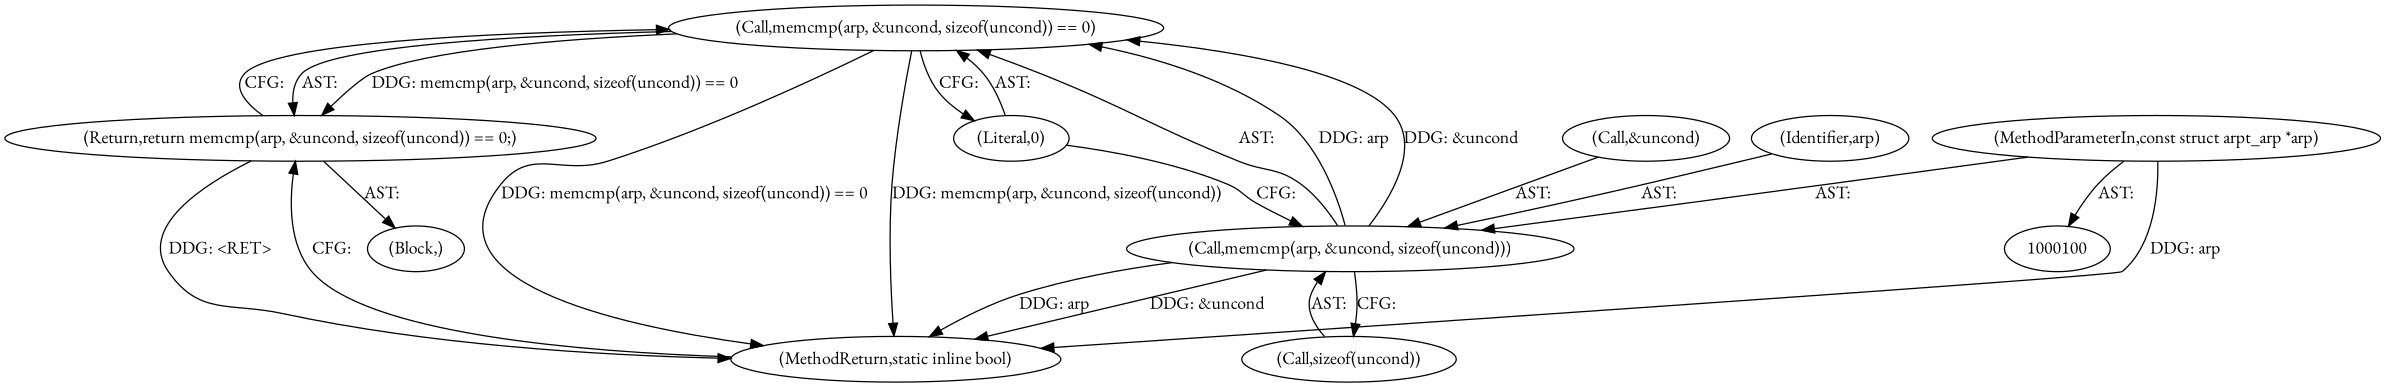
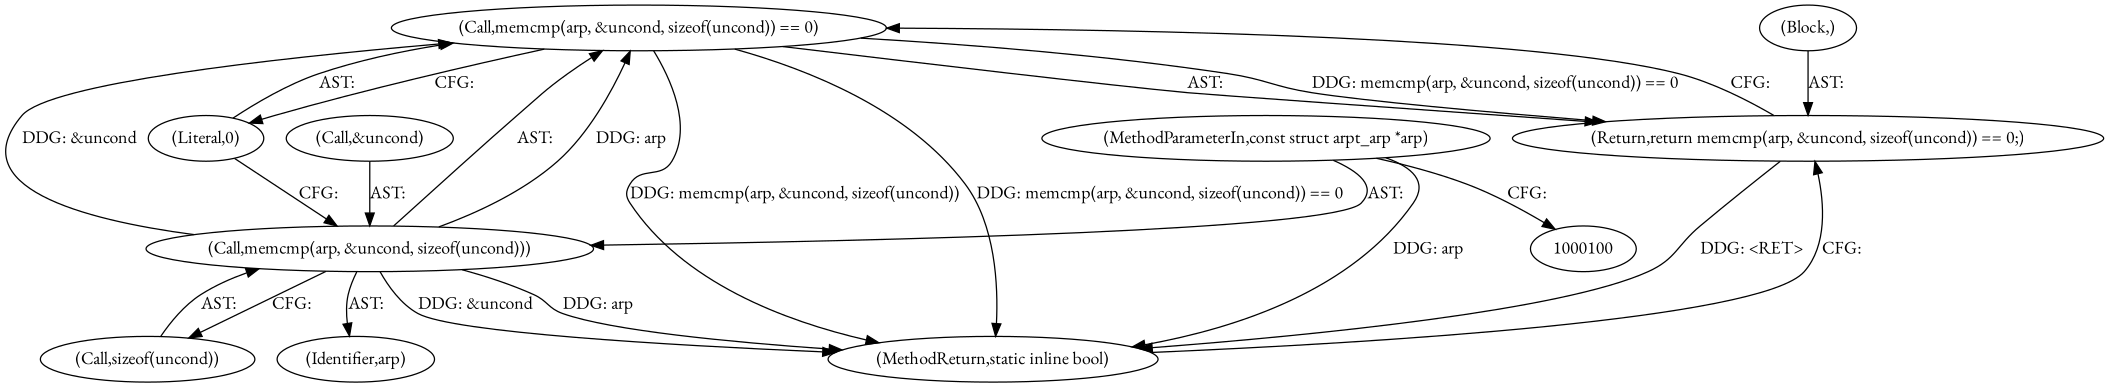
edge "(Return,return memcmp(arp, &uncond, sizeof(uncond)) == 0;)" -> "(Block,)": reversed
edge "(Identifier,arp)" -> "(Call,memcmp(arp, &uncond, sizeof(uncond)))": reversed
edge "(MethodParameterIn,const struct arpt_arp *arp)" -> "1000100": label "AST: " -> "CFG: "
